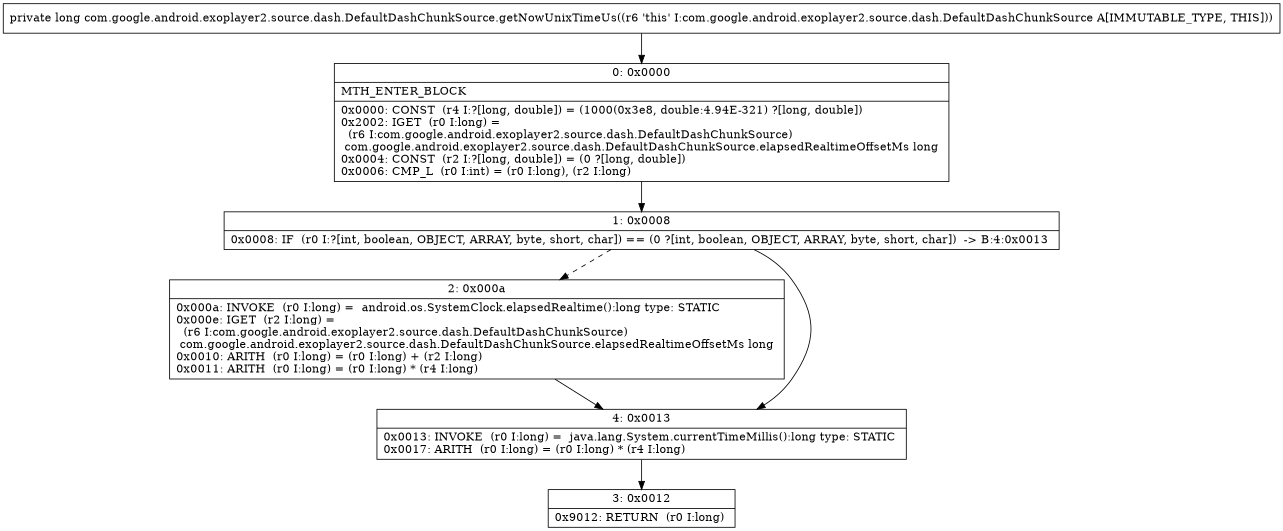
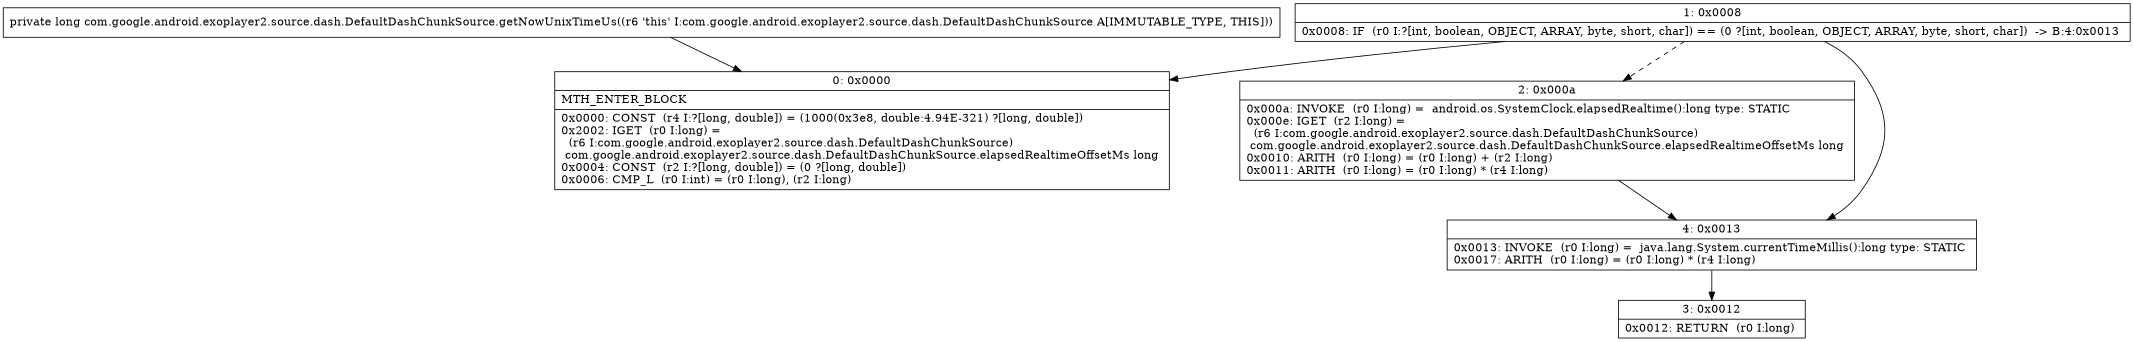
edge "0: 0x0000" -> "1: 0x0008": reversed
node "3: 0x0012": text "0x9012: RETURN  (r0 I:long)" -> "0x0012: RETURN  (r0 I:long)"
